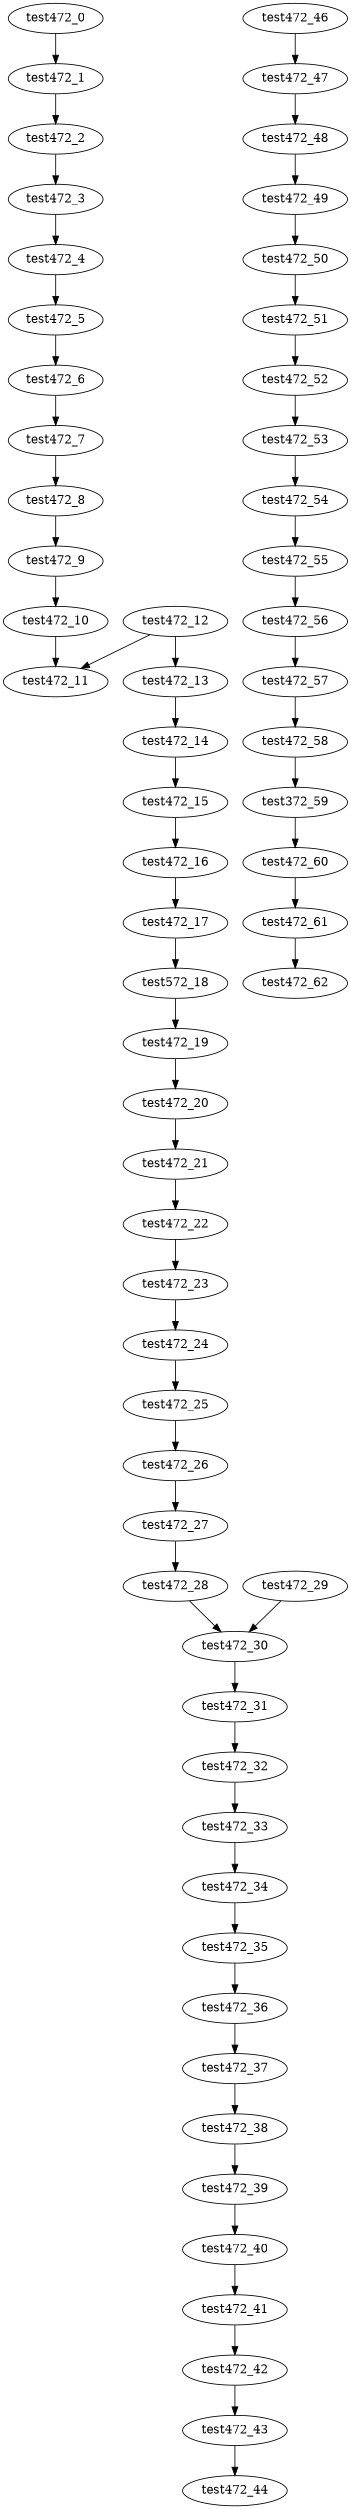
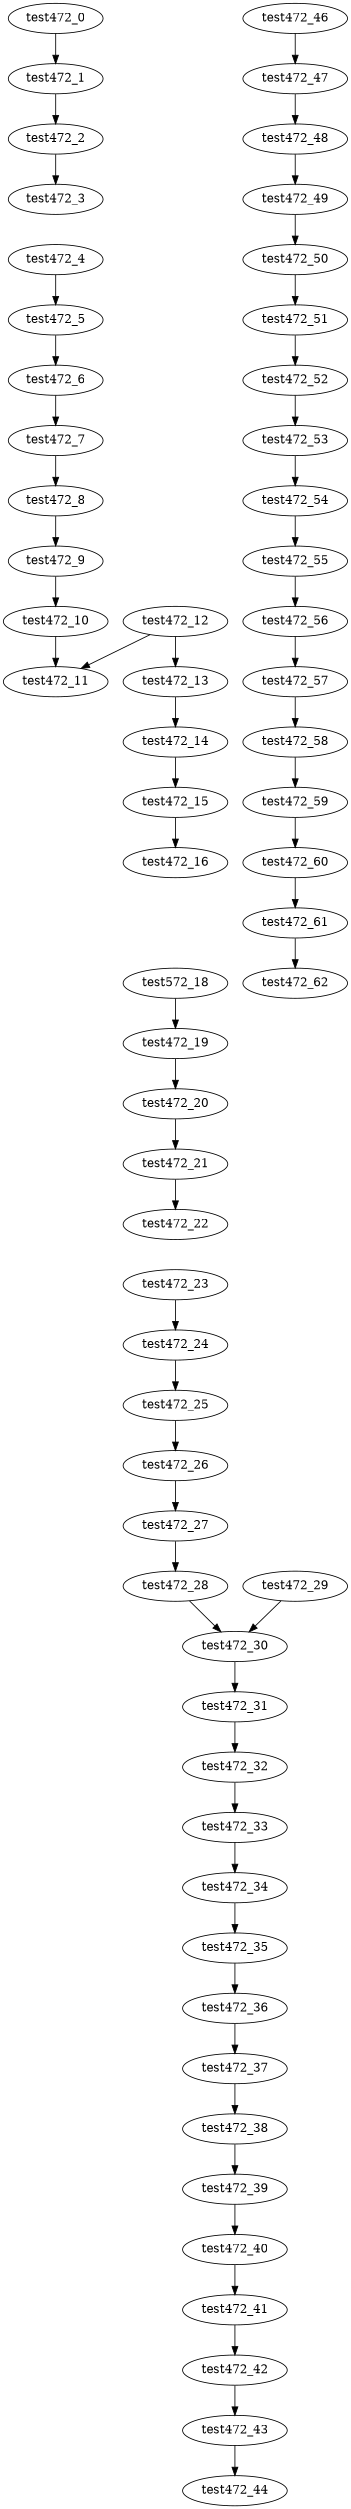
edge "test472_3" -> "test472_4": removed
node "test372_59": label "test372_59" -> "test472_59"
node "test472_17": removed
edge "test472_22" -> "test472_23": removed
